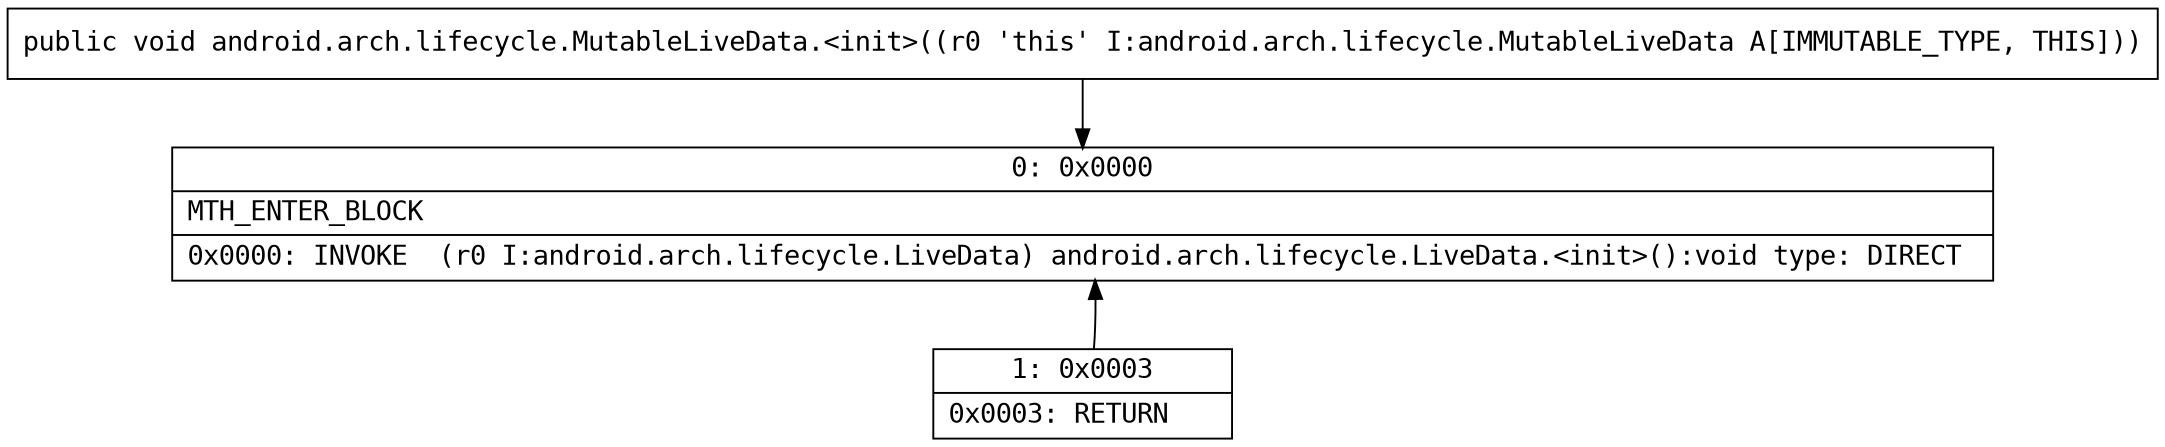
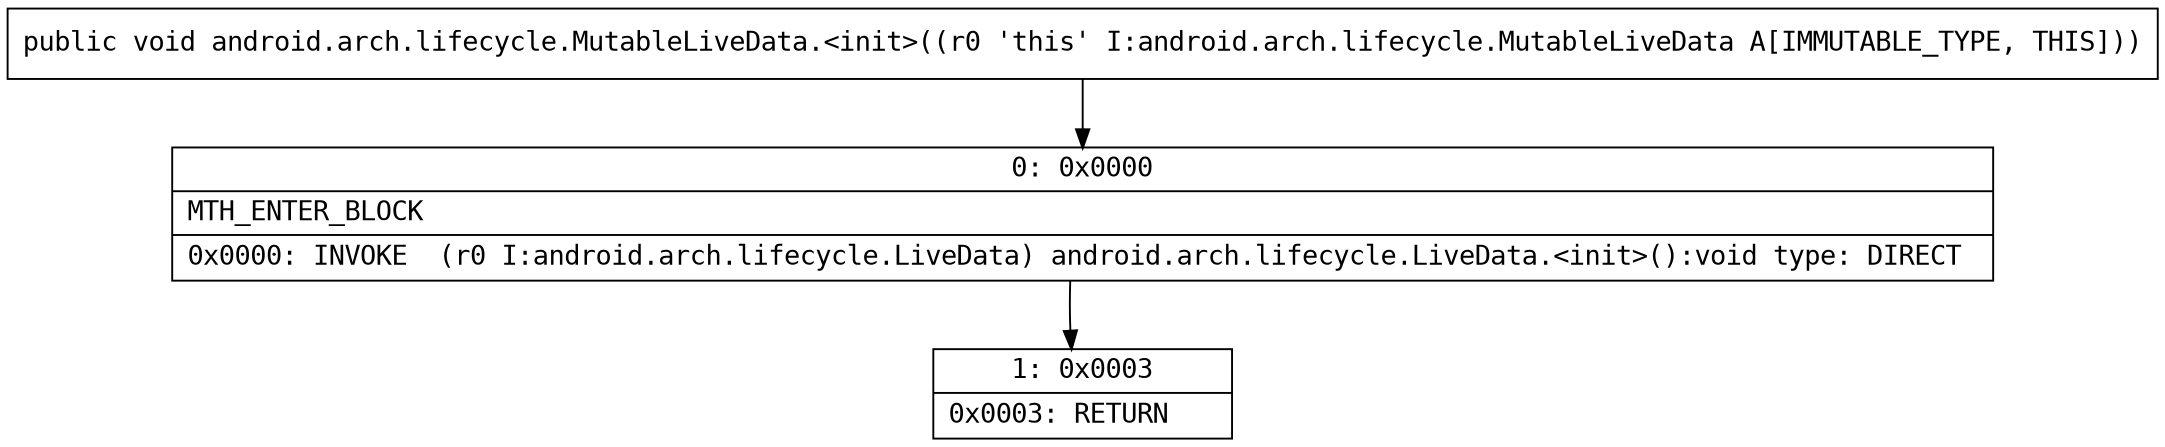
edge "1: 0x0003" -> "0: 0x0000": reversed
